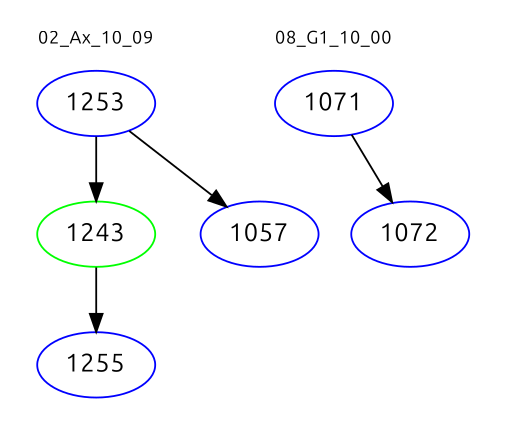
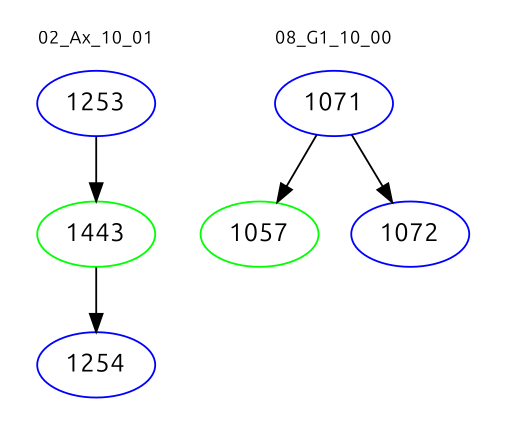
cluster "02_Ax_10_09": label "02_Ax_10_09" -> "02_Ax_10_01"
edge "1253" -> "1057": now "1071" -> "1057"
node "1243": label "1243" -> "1443"
node "1057": color blue -> green
node "1255": label "1255" -> "1254"
